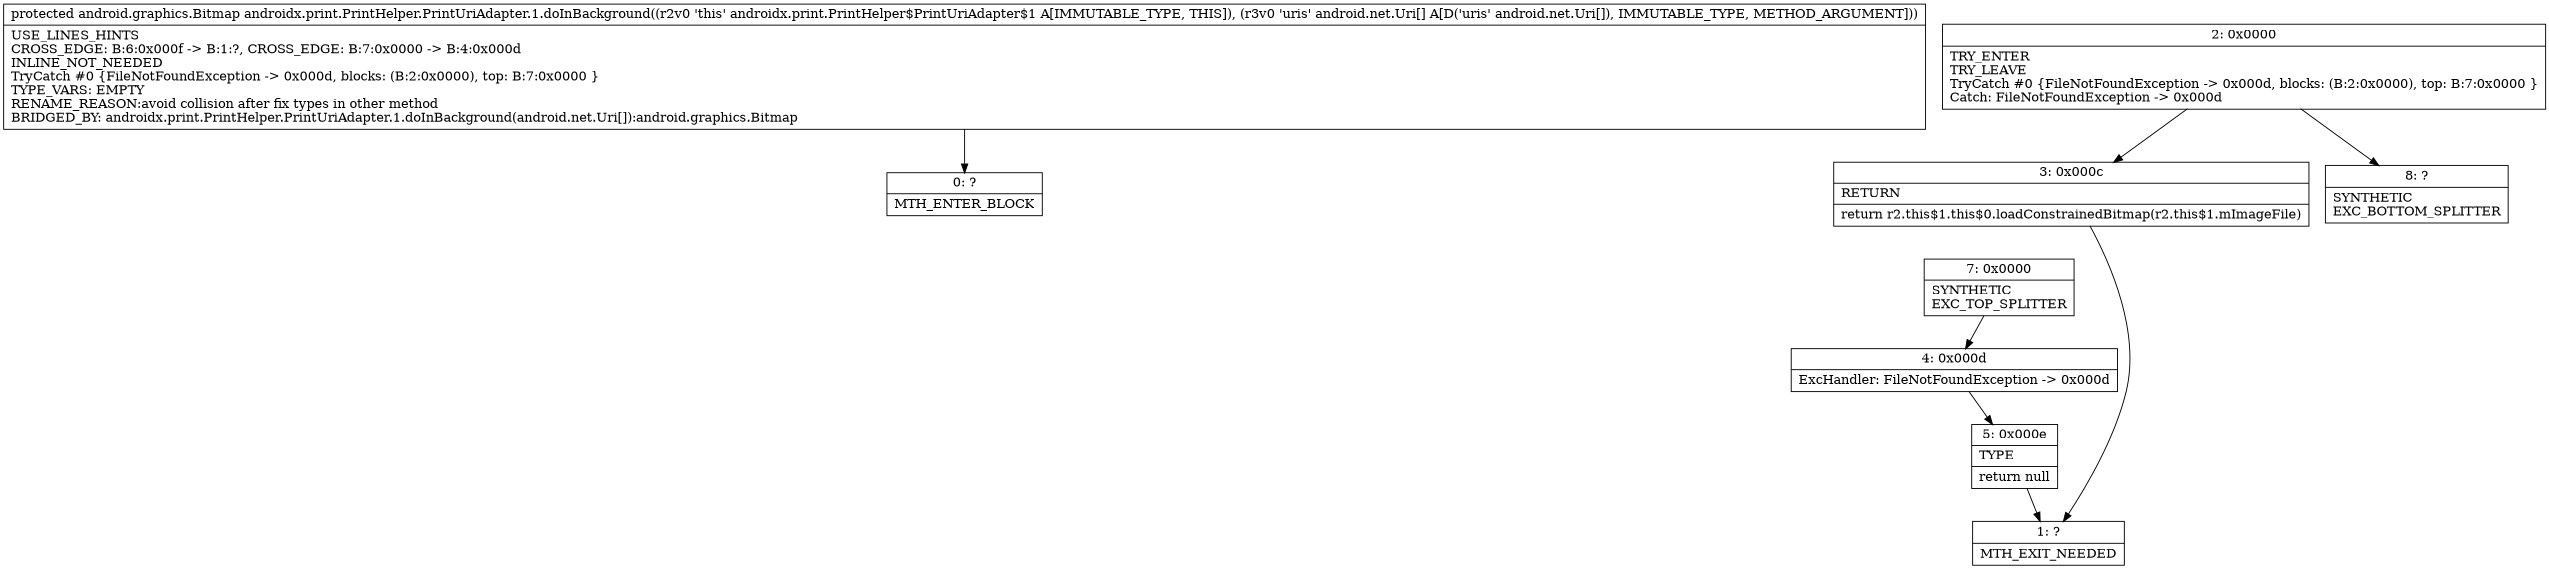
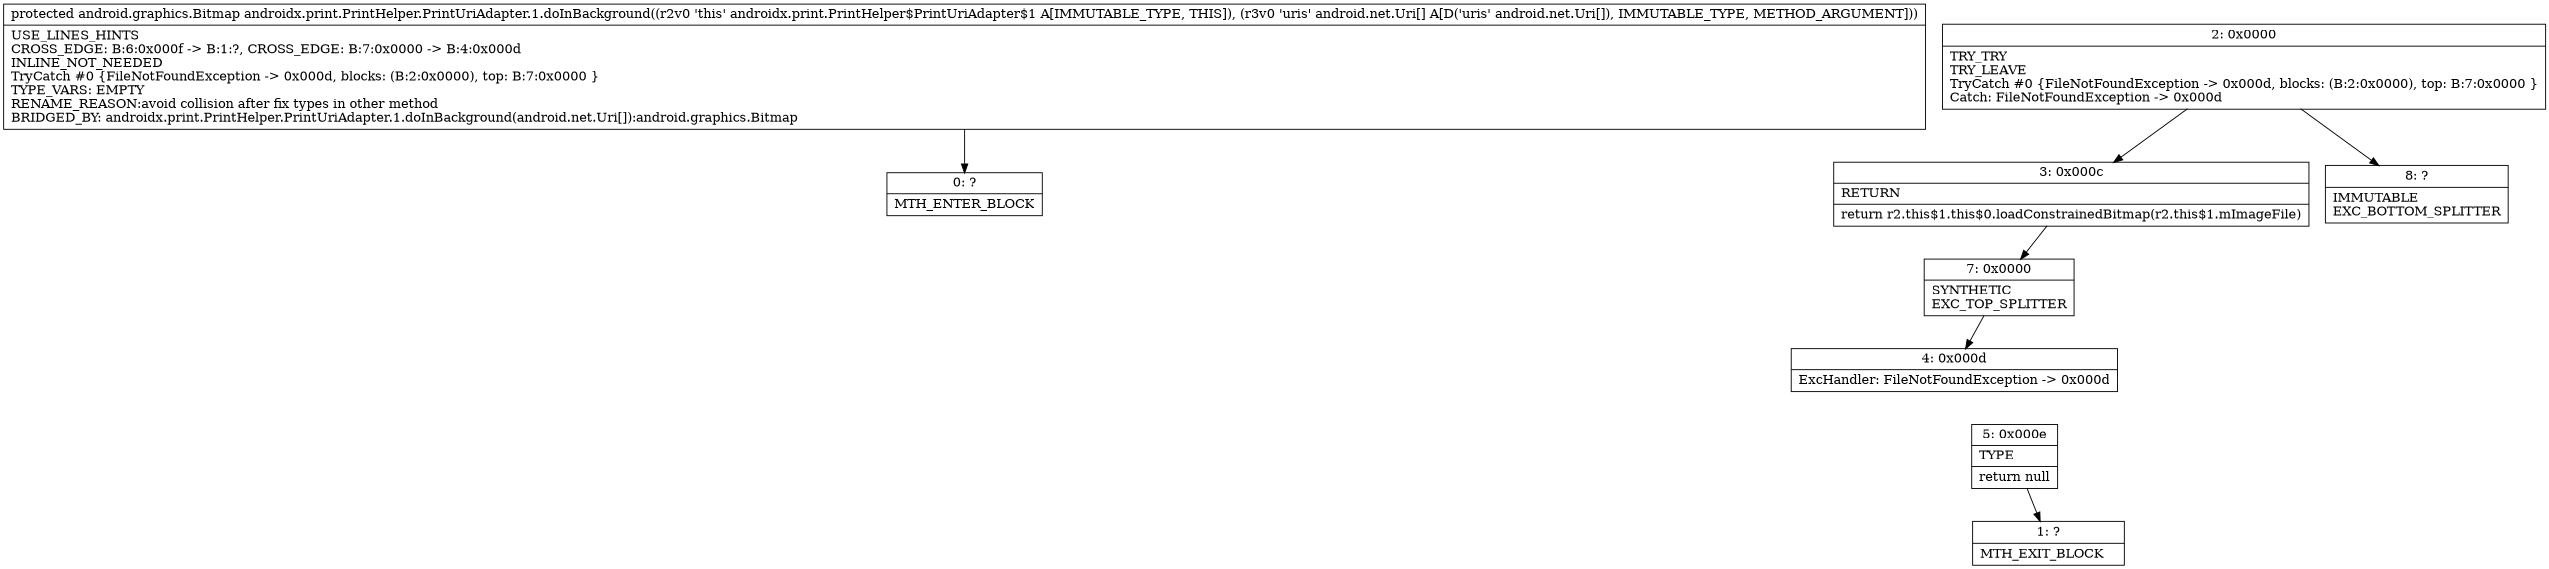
node "2: 0x0000": text "TRY_ENTER" -> "TRY_TRY"
node "8: ?": text "SYNTHETIC" -> "IMMUTABLE"
edge "3: 0x000c" -> "1: ?": now "3: 0x000c" -> "7: 0x0000"
edge "4: 0x000d" -> "5: 0x000e": removed
node "1: ?": text "MTH_EXIT_NEEDED" -> "MTH_EXIT_BLOCK"
